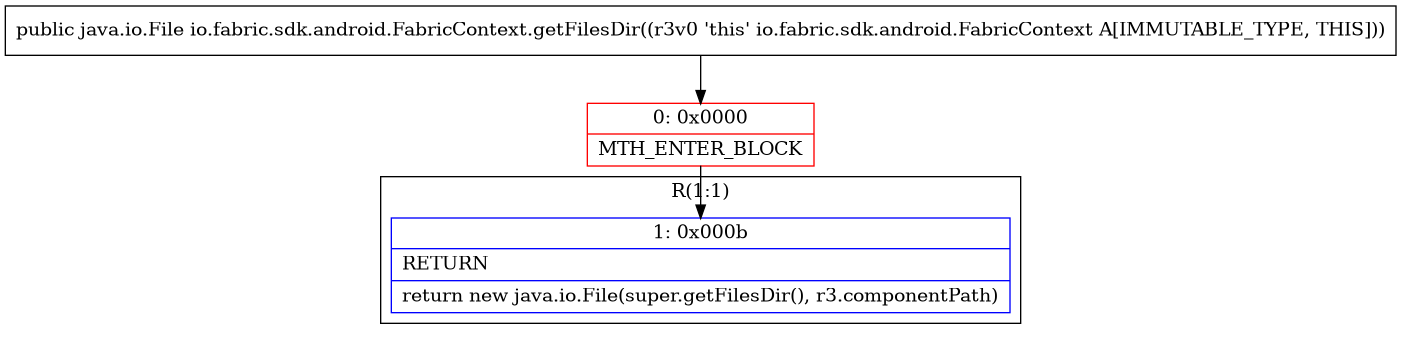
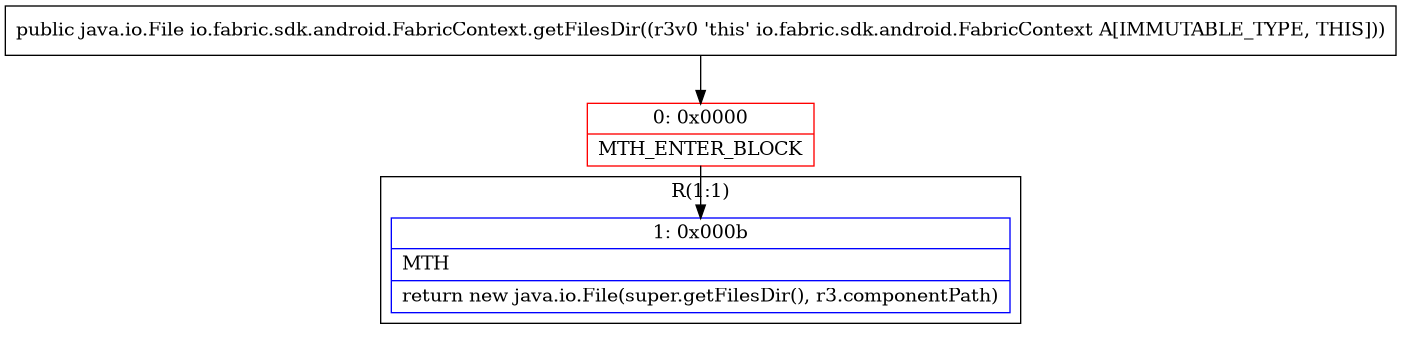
node "1: 0x000b": text "RETURN" -> "MTH"
